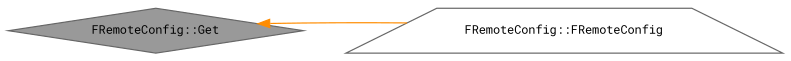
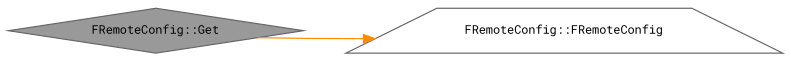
edge "FRemoteConfig::FRemoteConfig" -> "FRemoteConfig::Get": reversed
